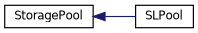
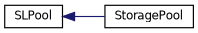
edge "SLPool" -> "StoragePool": reversed
